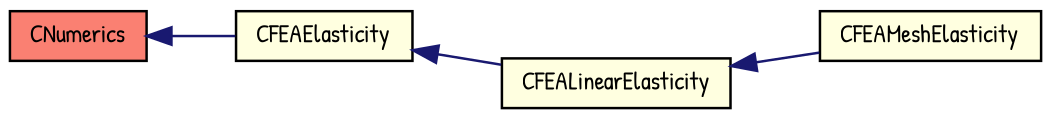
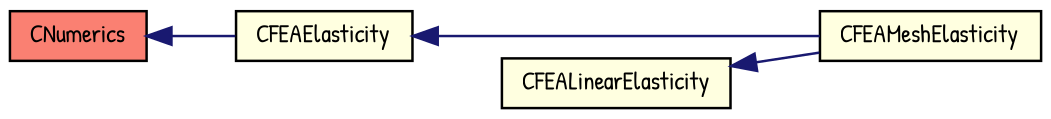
edge "CFEALinearElasticity" -> "CFEAElasticity": now "CFEAMeshElasticity" -> "CFEAElasticity"
